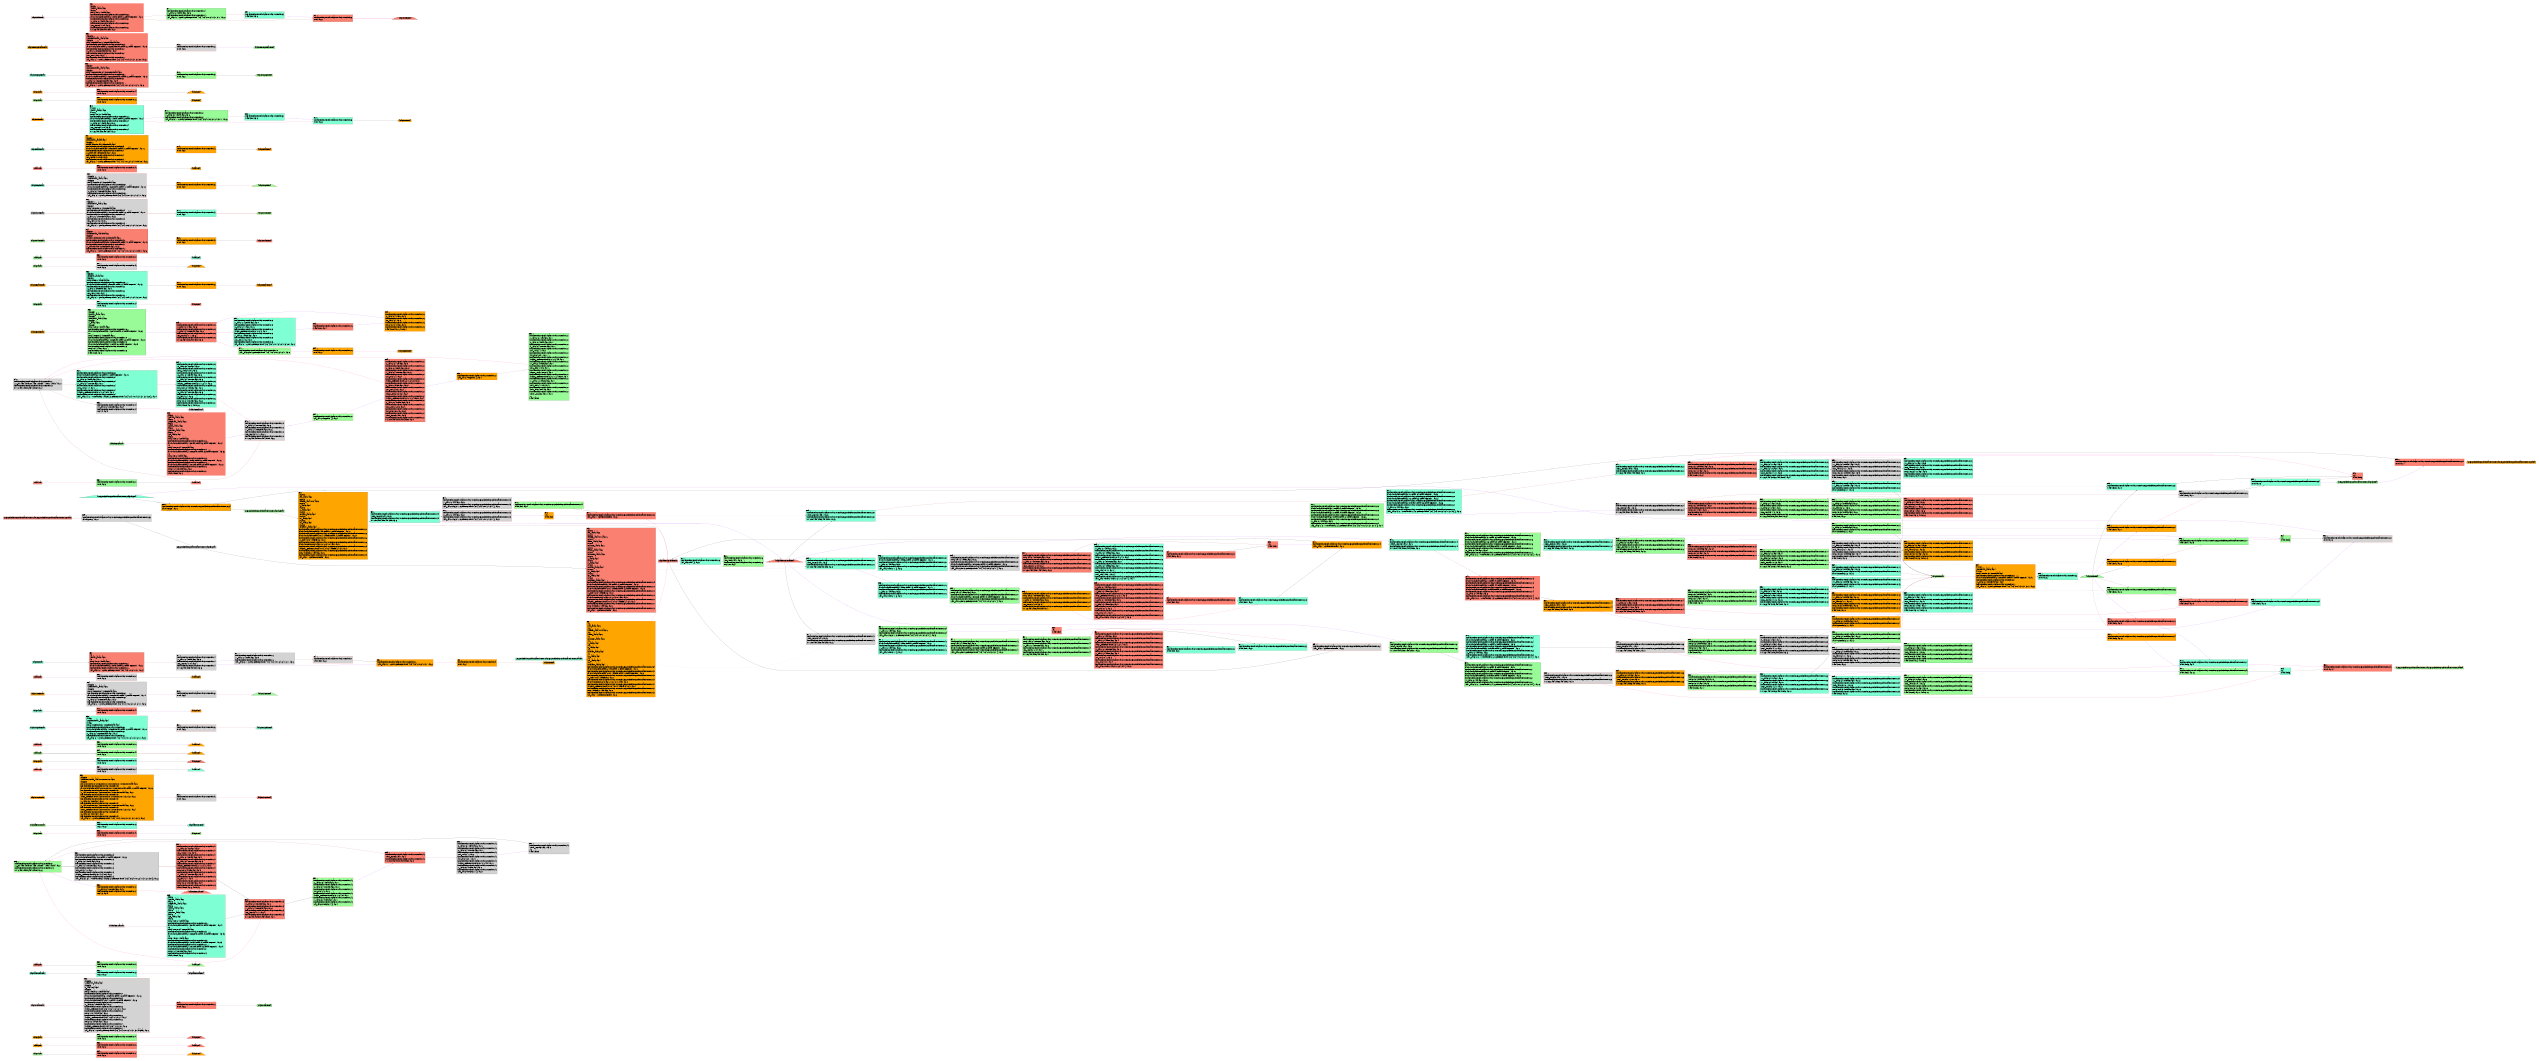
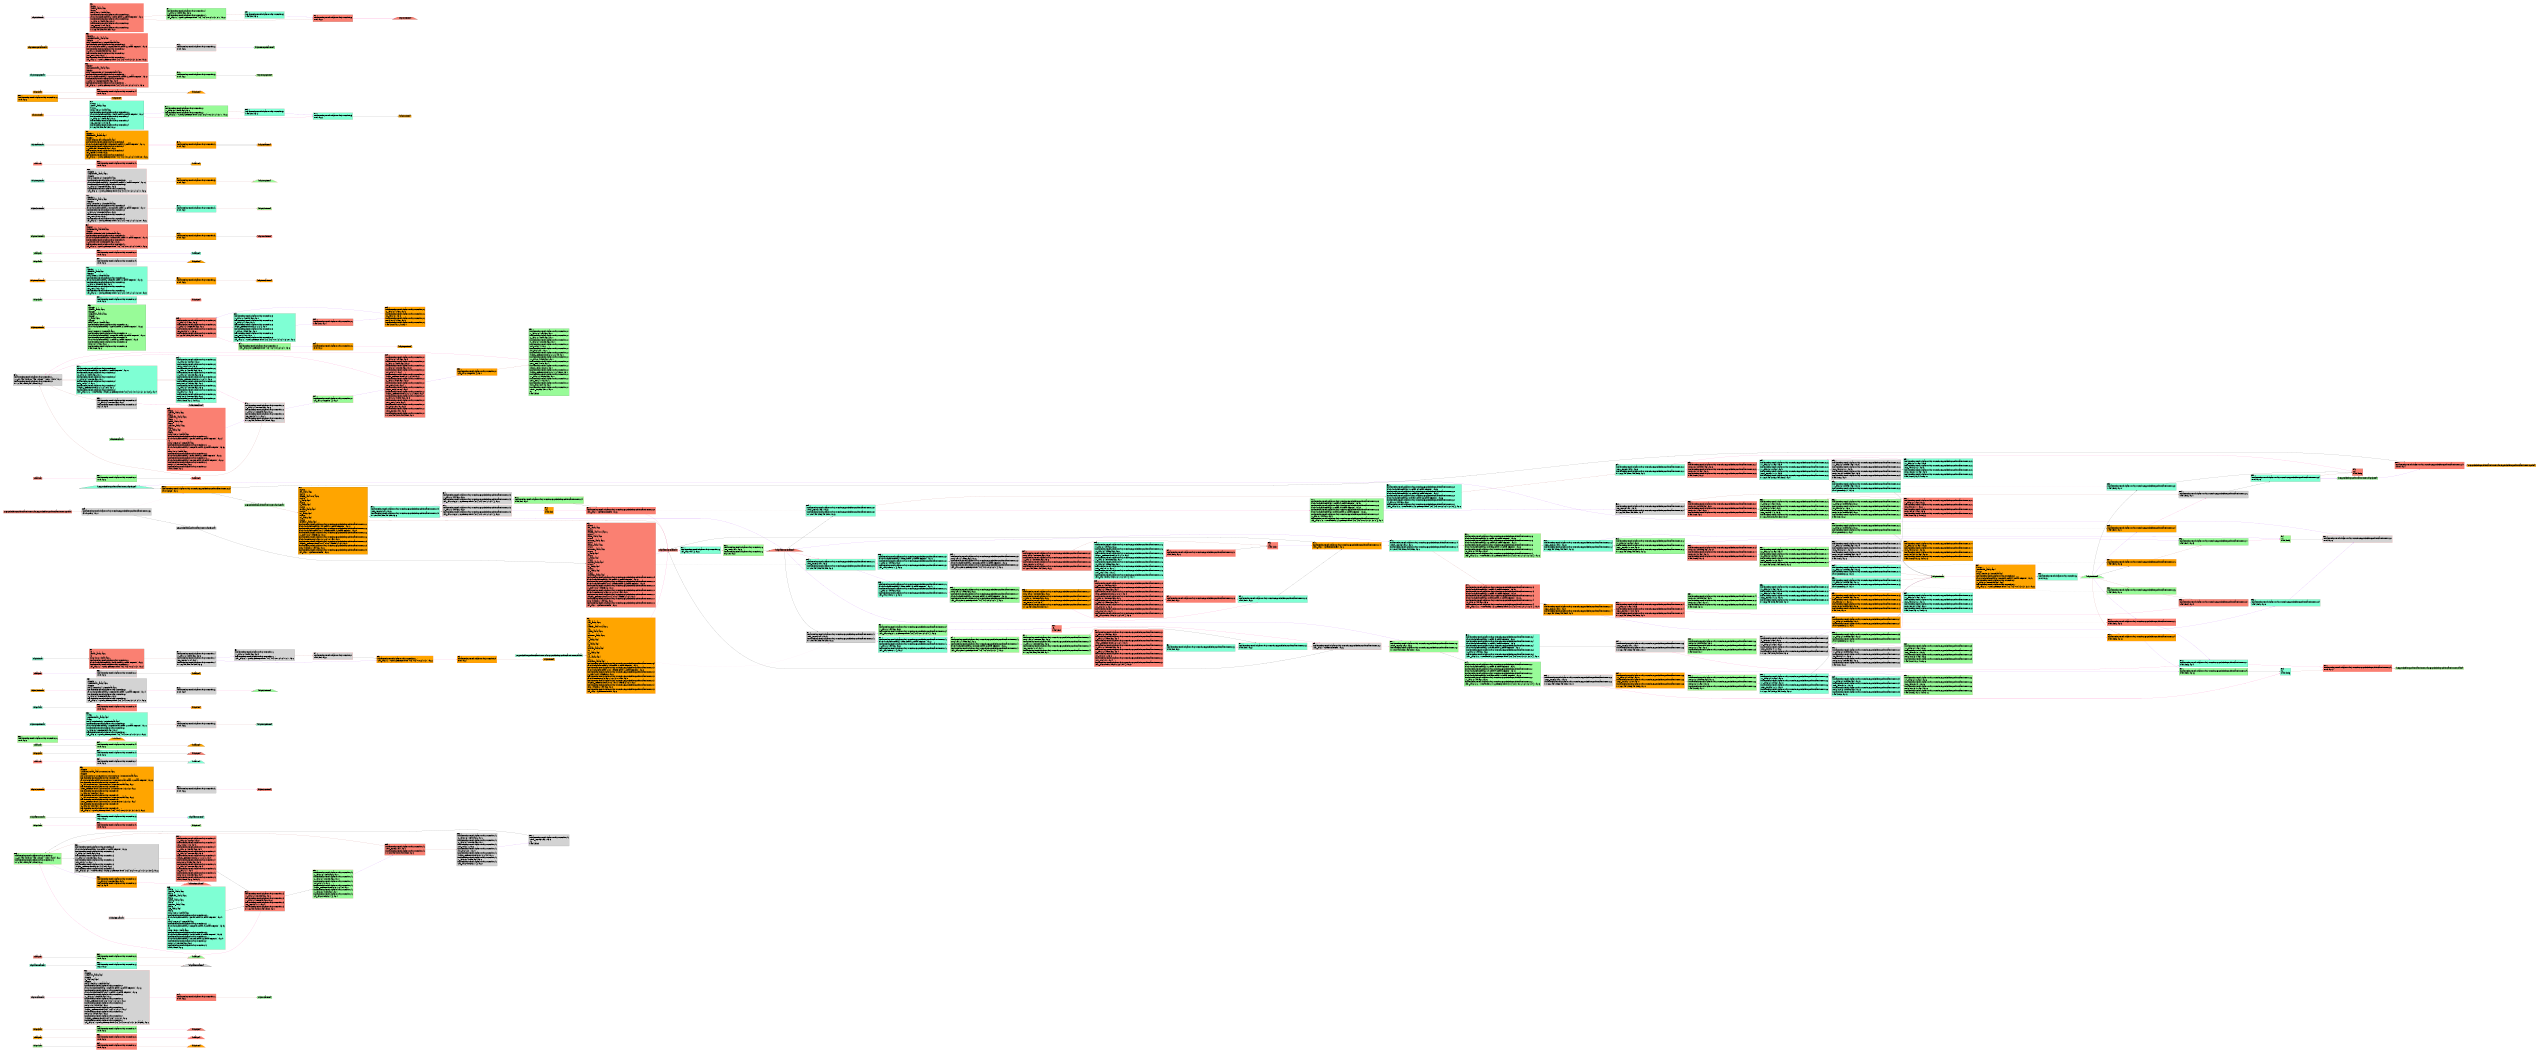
node "io_ll_good2_start": removed
node "BB101:": text "ret void, !dbg !14" -> "while void, !dbg !14"
node "io_ll_bad9_start": removed
node "{io_ll_globalReturnsFalse_end}": shape note -> trapezium
